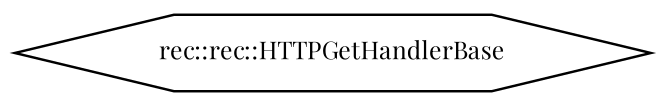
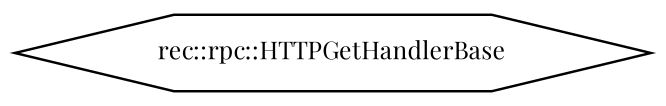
node "rec::rec::HTTPGetHandlerBase": label "rec::rec::HTTPGetHandlerBase" -> "rec::rpc::HTTPGetHandlerBase"
